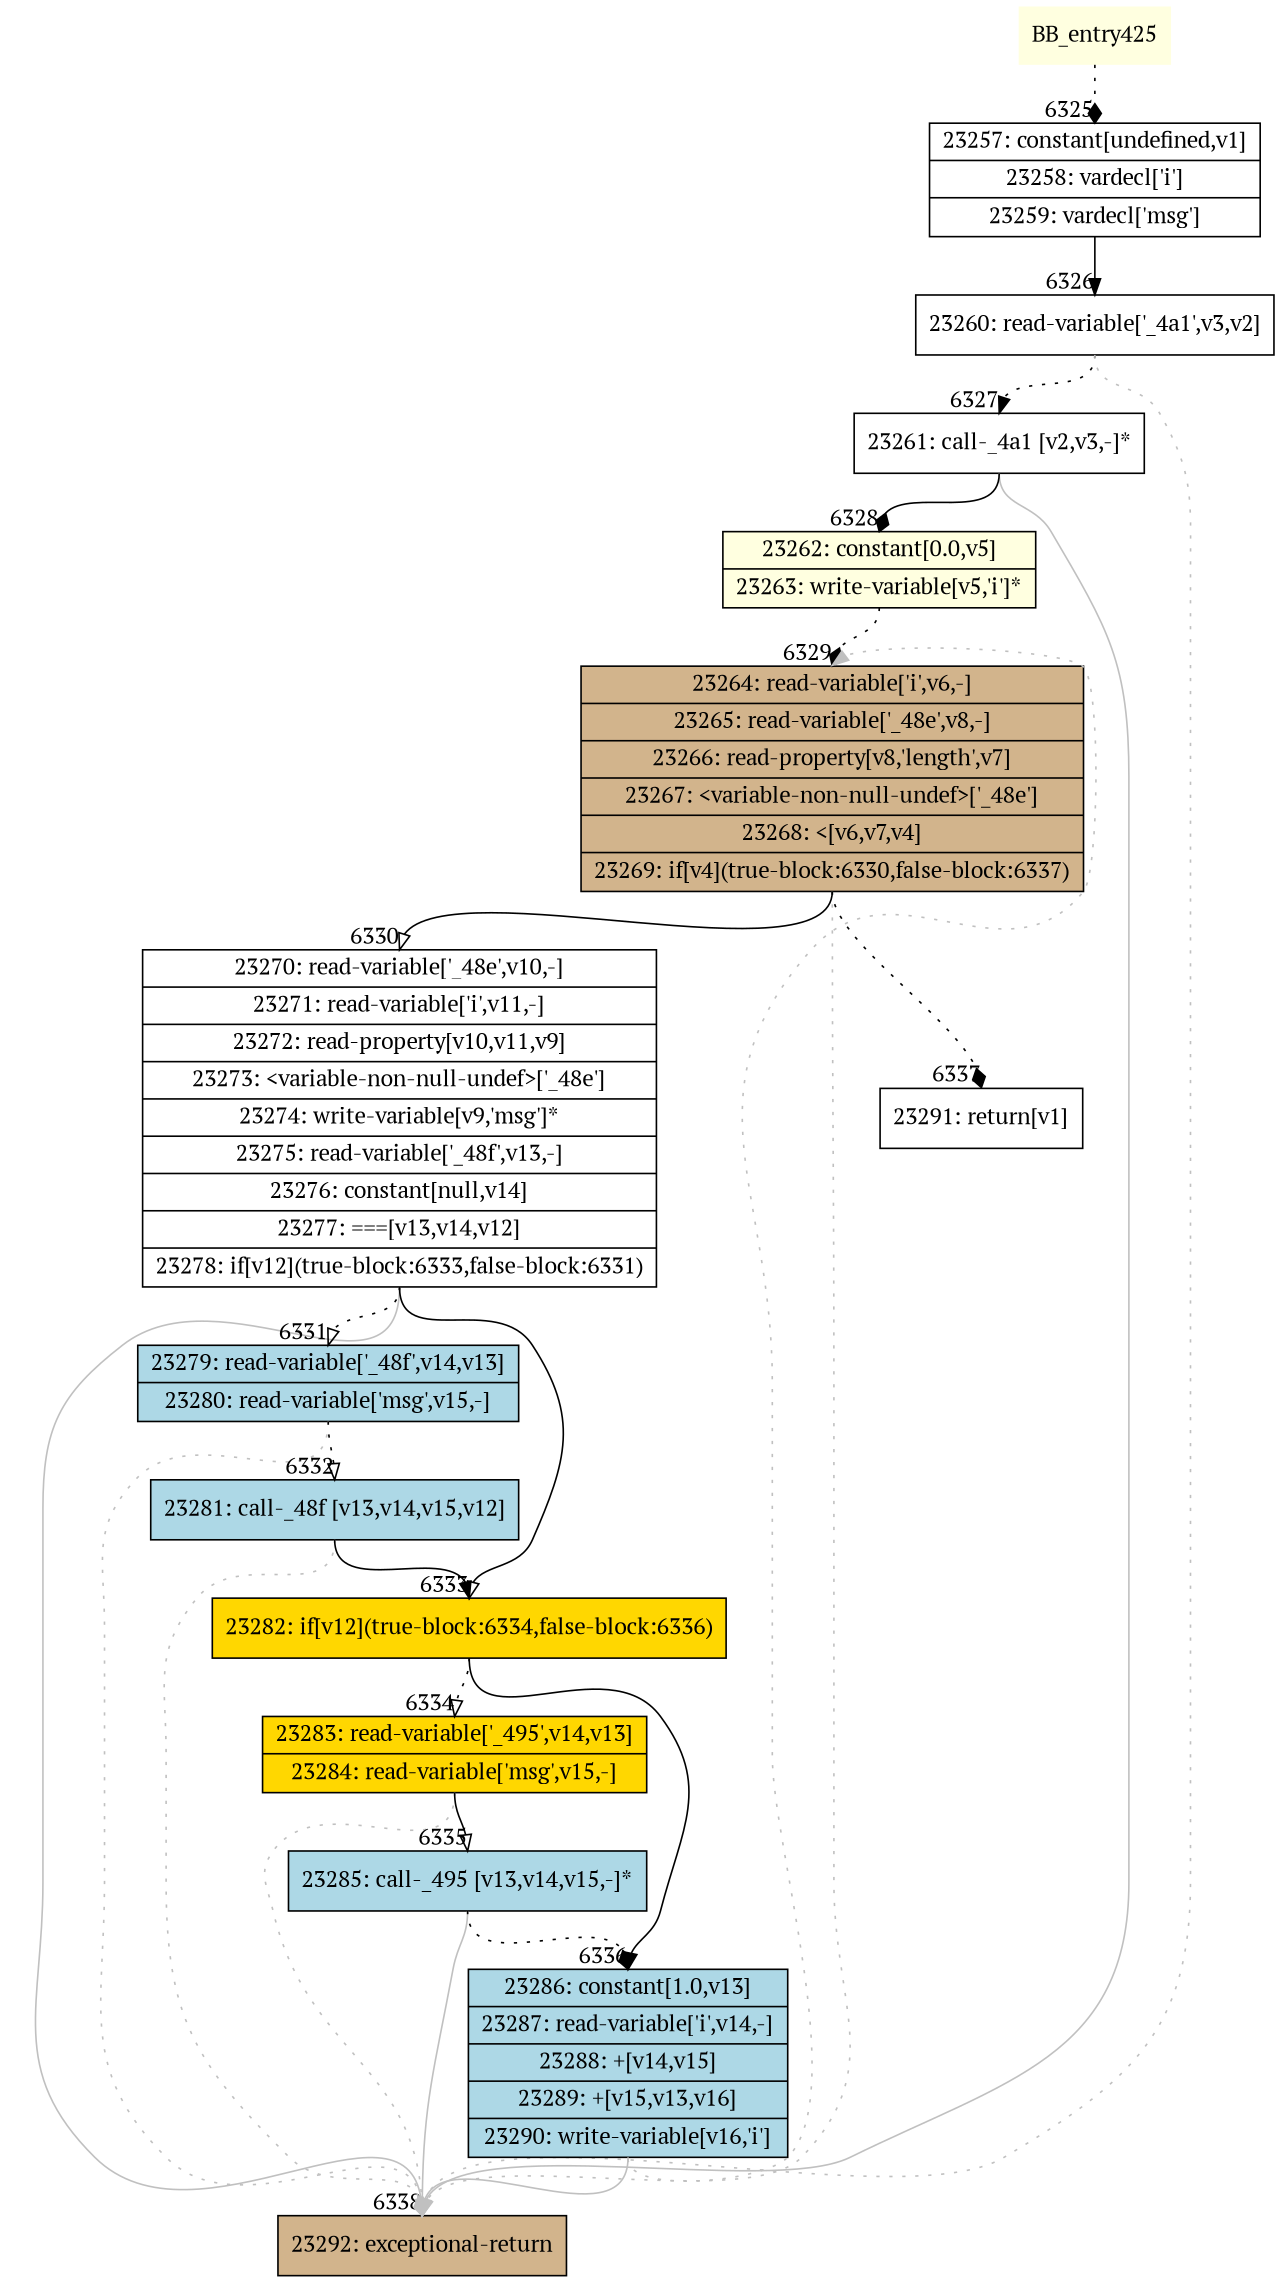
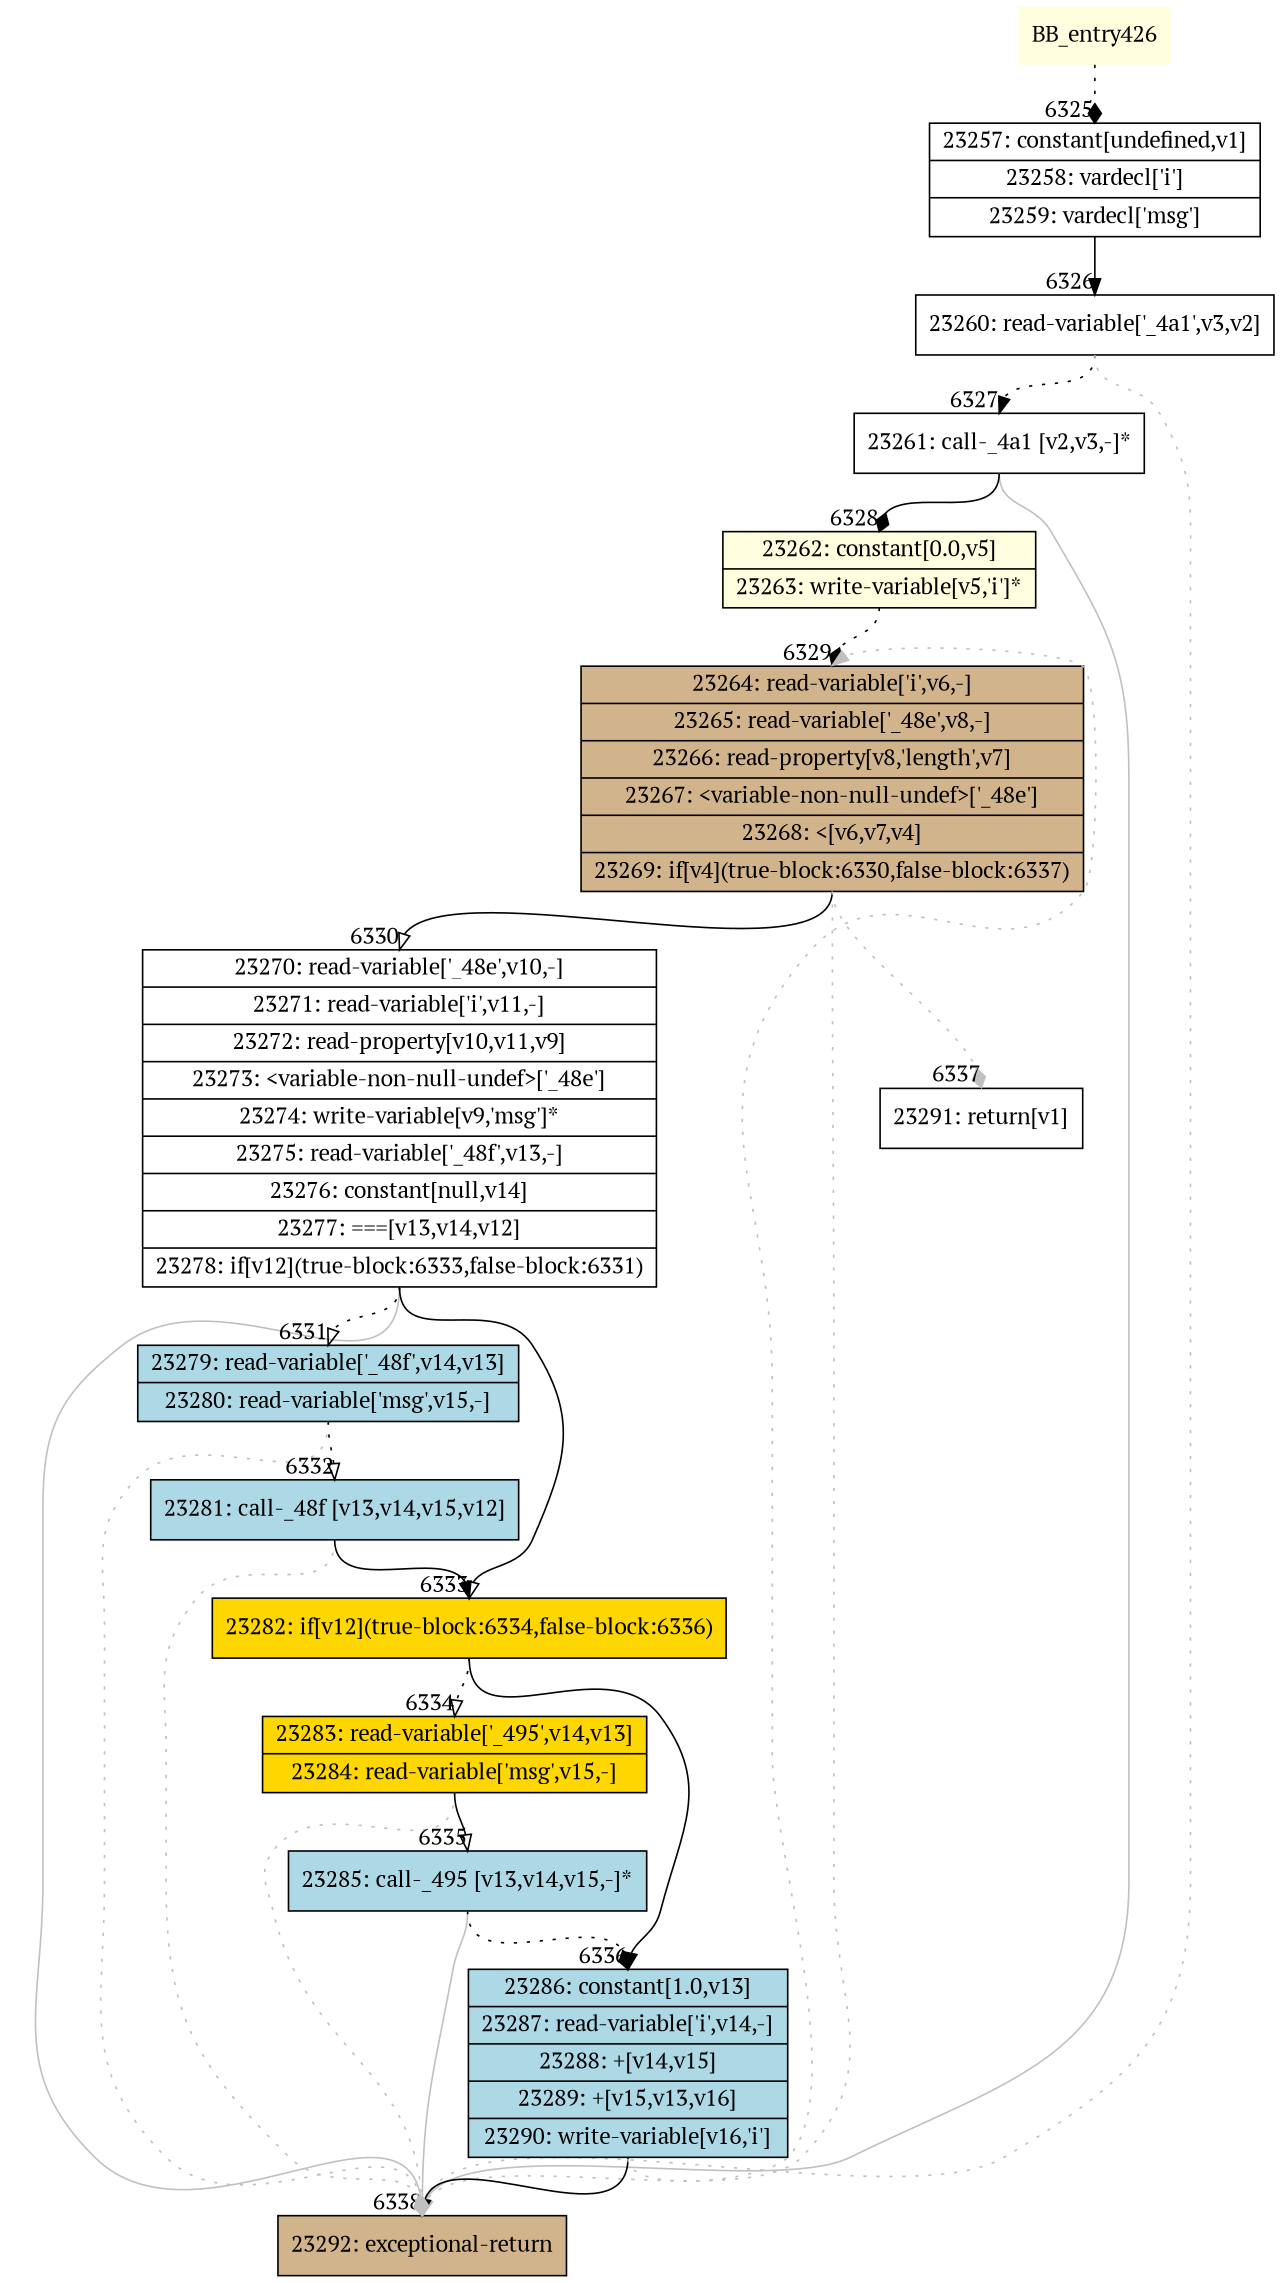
node "BB_entry425": label "BB_entry425" -> "BB_entry426"
edge "23264: read-variable['i',v6,-]" -> "23291: return[v1]": color black -> gray
edge "23286: constant[1.0,v13]" -> "23292: exceptional-return": color gray -> black
